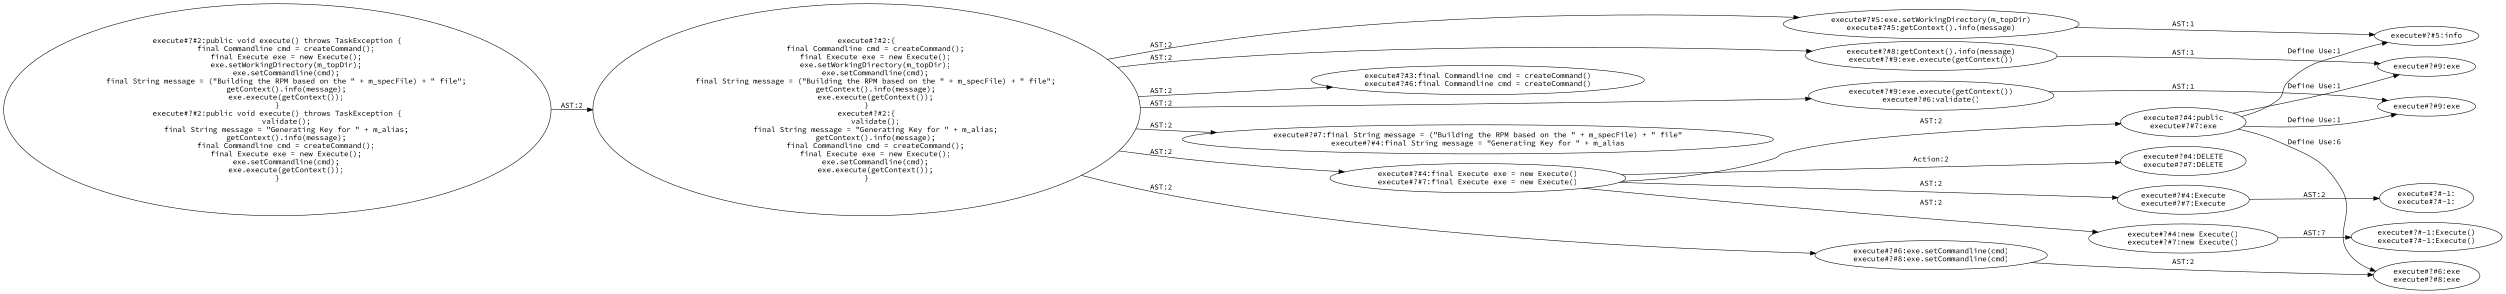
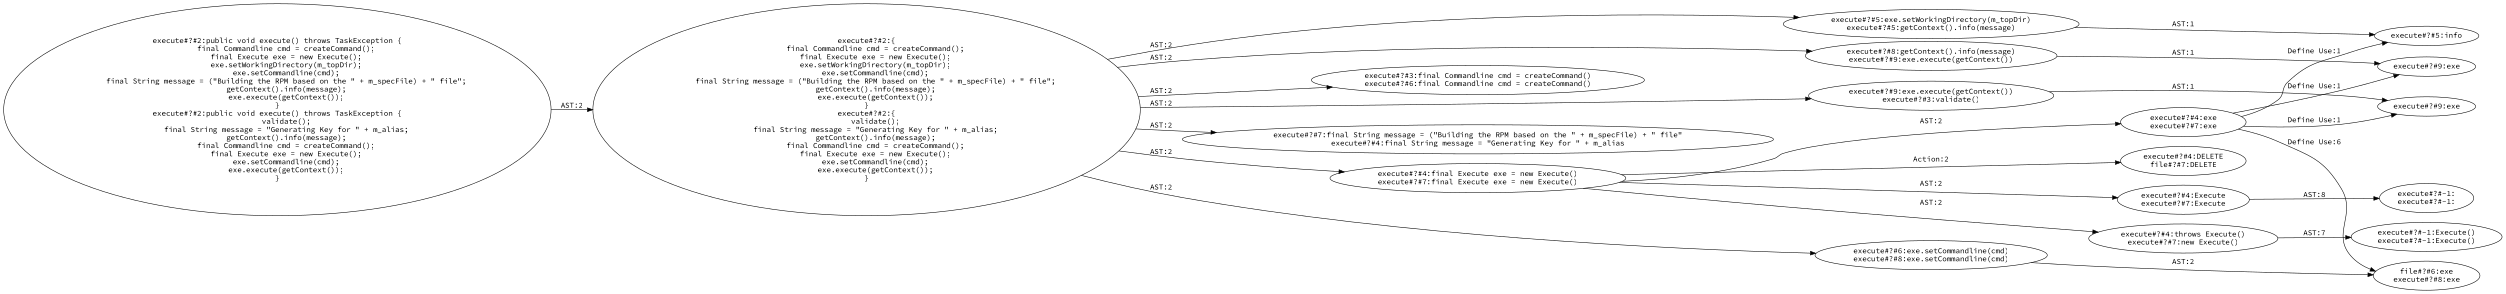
node "execute#?#9:exe.execute(getContext()) execute#?#6:validate()": label "execute#?#9:exe.execute(getContext()) execute#?#6:validate()" -> "execute#?#9:exe.execute(getContext()) execute#?#3:validate()"
node "execute#?#4:public execute#?#7:exe": label "execute#?#4:public execute#?#7:exe" -> "execute#?#4:exe execute#?#7:exe"
node "execute#?#4:DELETE execute#?#7:DELETE": label "execute#?#4:DELETE execute#?#7:DELETE" -> "execute#?#4:DELETE file#?#7:DELETE"
edge "execute#?#4:Execute execute#?#7:Execute" -> "execute#?#-1: execute#?#-1:": label "AST:2" -> "AST:8"
node "execute#?#4:new Execute() execute#?#7:new Execute()": label "execute#?#4:new Execute() execute#?#7:new Execute()" -> "execute#?#4:throws Execute() execute#?#7:new Execute()"
node "execute#?#6:exe execute#?#8:exe": label "execute#?#6:exe execute#?#8:exe" -> "file#?#6:exe execute#?#8:exe"
